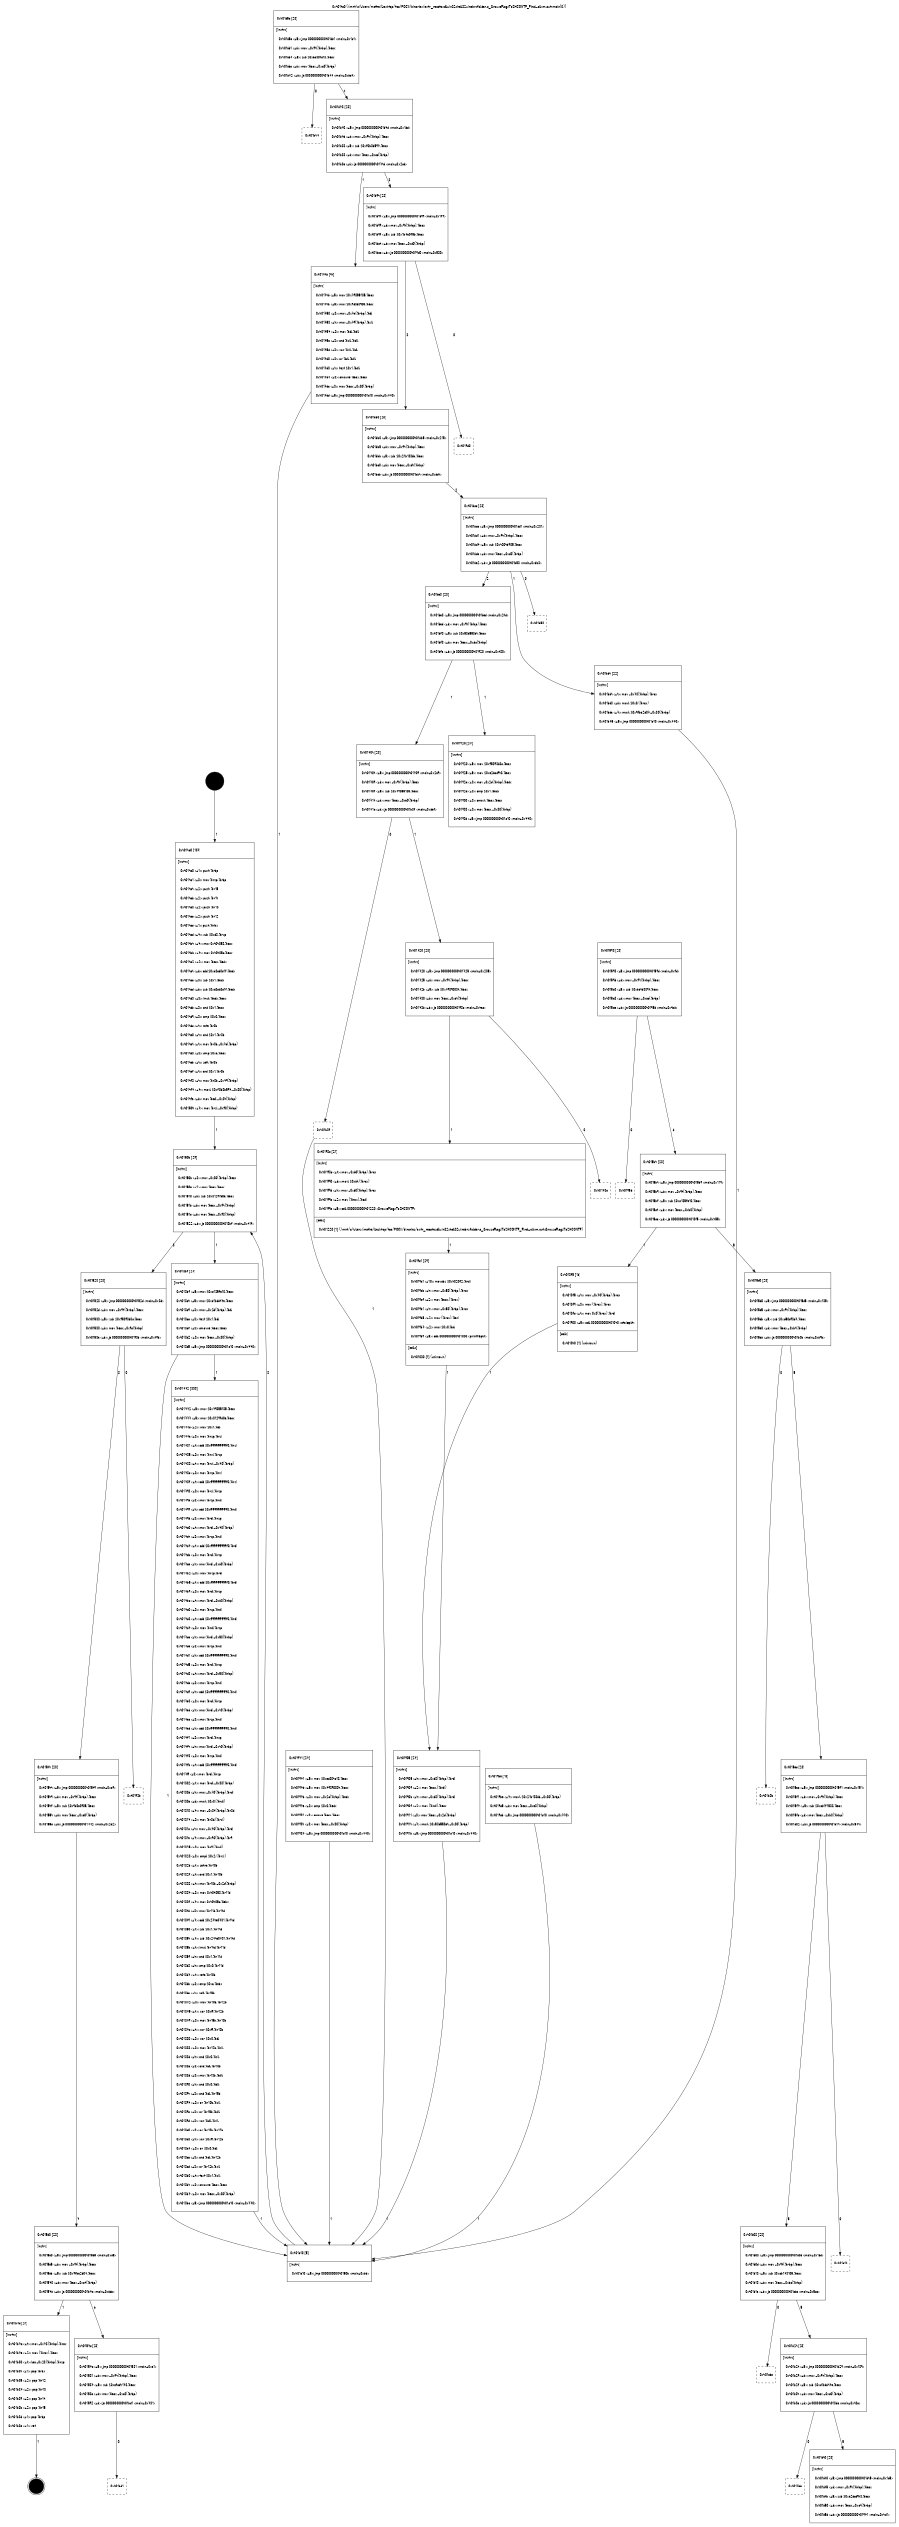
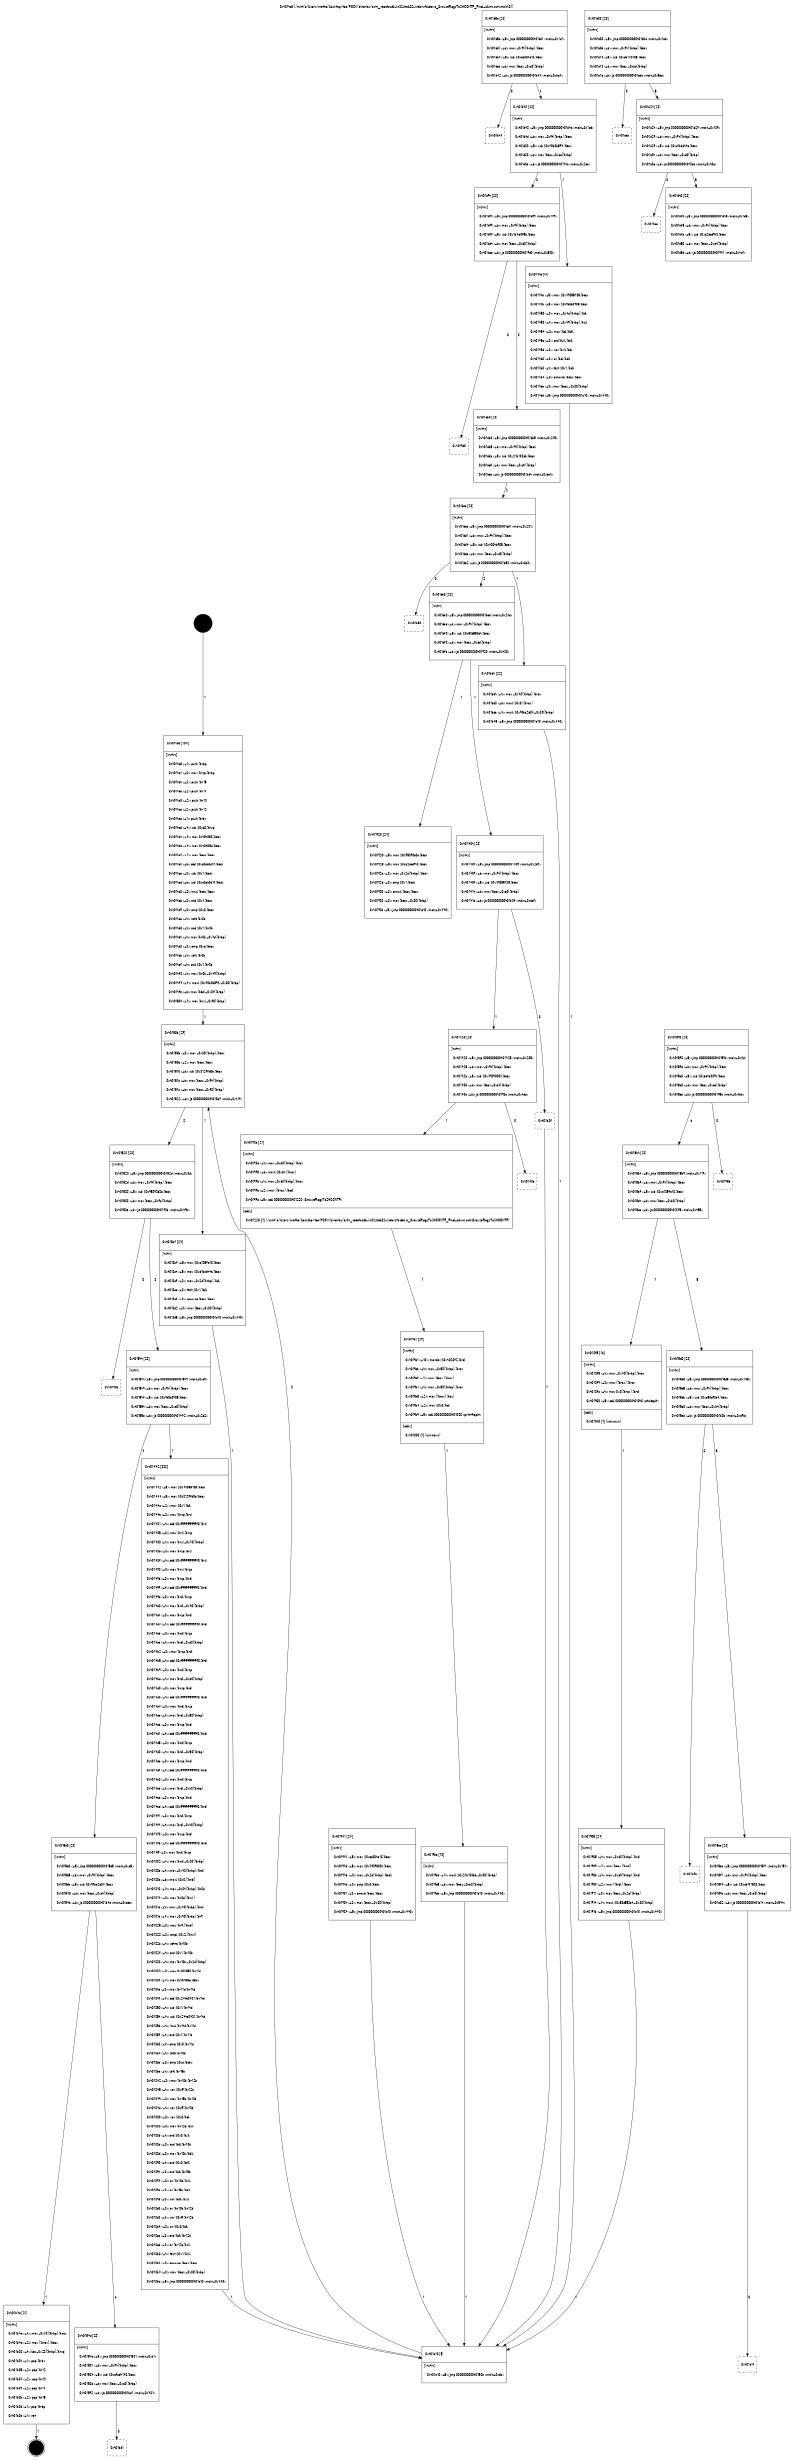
edge "0x4018bf [27]" -> "0x401772 [333]": now "0x401544 [28]" -> "0x401772 [333]"
edge "0x4019a1 [29]" -> "0x401905 [27]": now "0x4019a1 [29]" -> "0x4019be [18]"
edge "0x4015ec [28]" -> "0x401608 [28]": removed, label "5"
